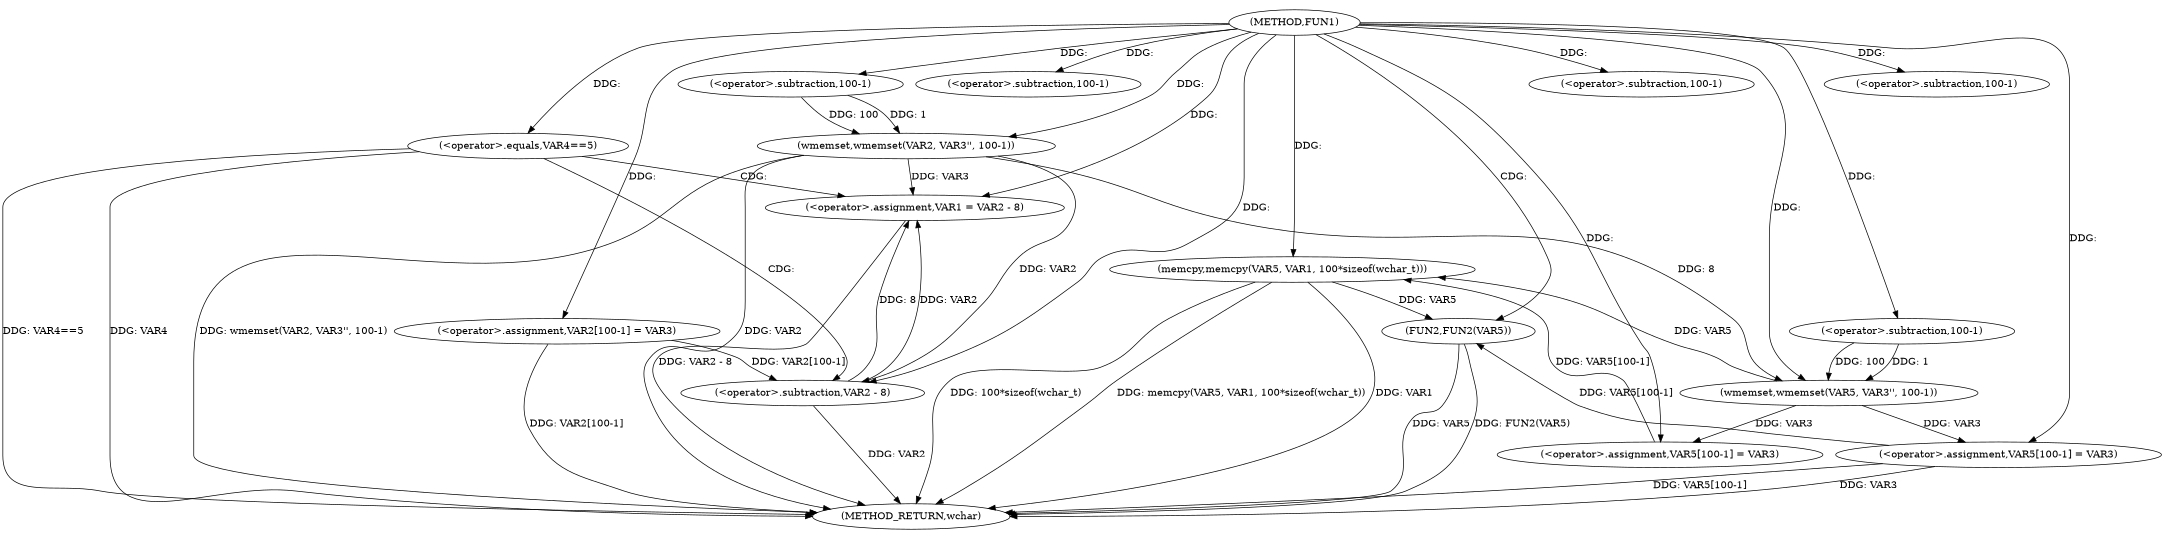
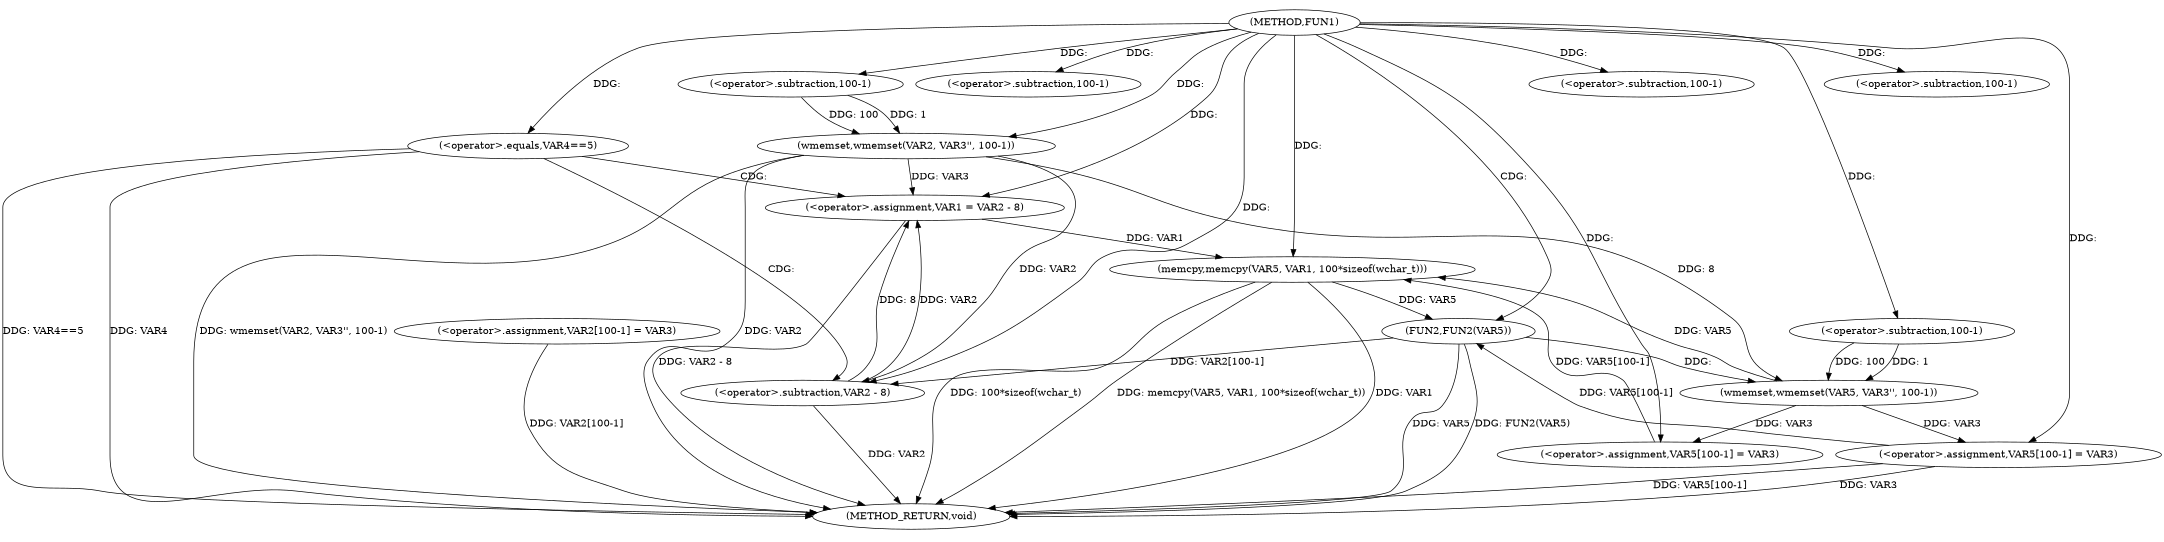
edge "(METHOD,FUN1)" -> "(<operator>.assignment,VAR2[100-1] = VAR3)": removed, label "DDG:"
edge "(METHOD,FUN1)" -> "(wmemset,wmemset(VAR5, VAR3'', 100-1))": now "(FUN2,FUN2(VAR5))" -> "(wmemset,wmemset(VAR5, VAR3'', 100-1))"
edge "(<operator>.assignment,VAR1 = VAR2 - 8)" -> "(memcpy,memcpy(VAR5, VAR1, 100*sizeof(wchar_t)))": added, label "DDG: VAR1"
edge "(<operator>.assignment,VAR2[100-1] = VAR3)" -> "(<operator>.subtraction,VAR2 - 8)": now "(FUN2,FUN2(VAR5))" -> "(<operator>.subtraction,VAR2 - 8)"
node "(METHOD_RETURN,wchar)": label "(METHOD_RETURN,wchar)" -> "(METHOD_RETURN,void)"
